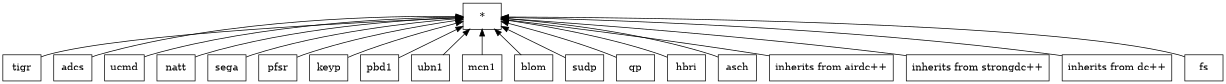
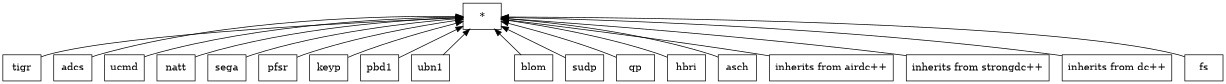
node "mcn1": removed
